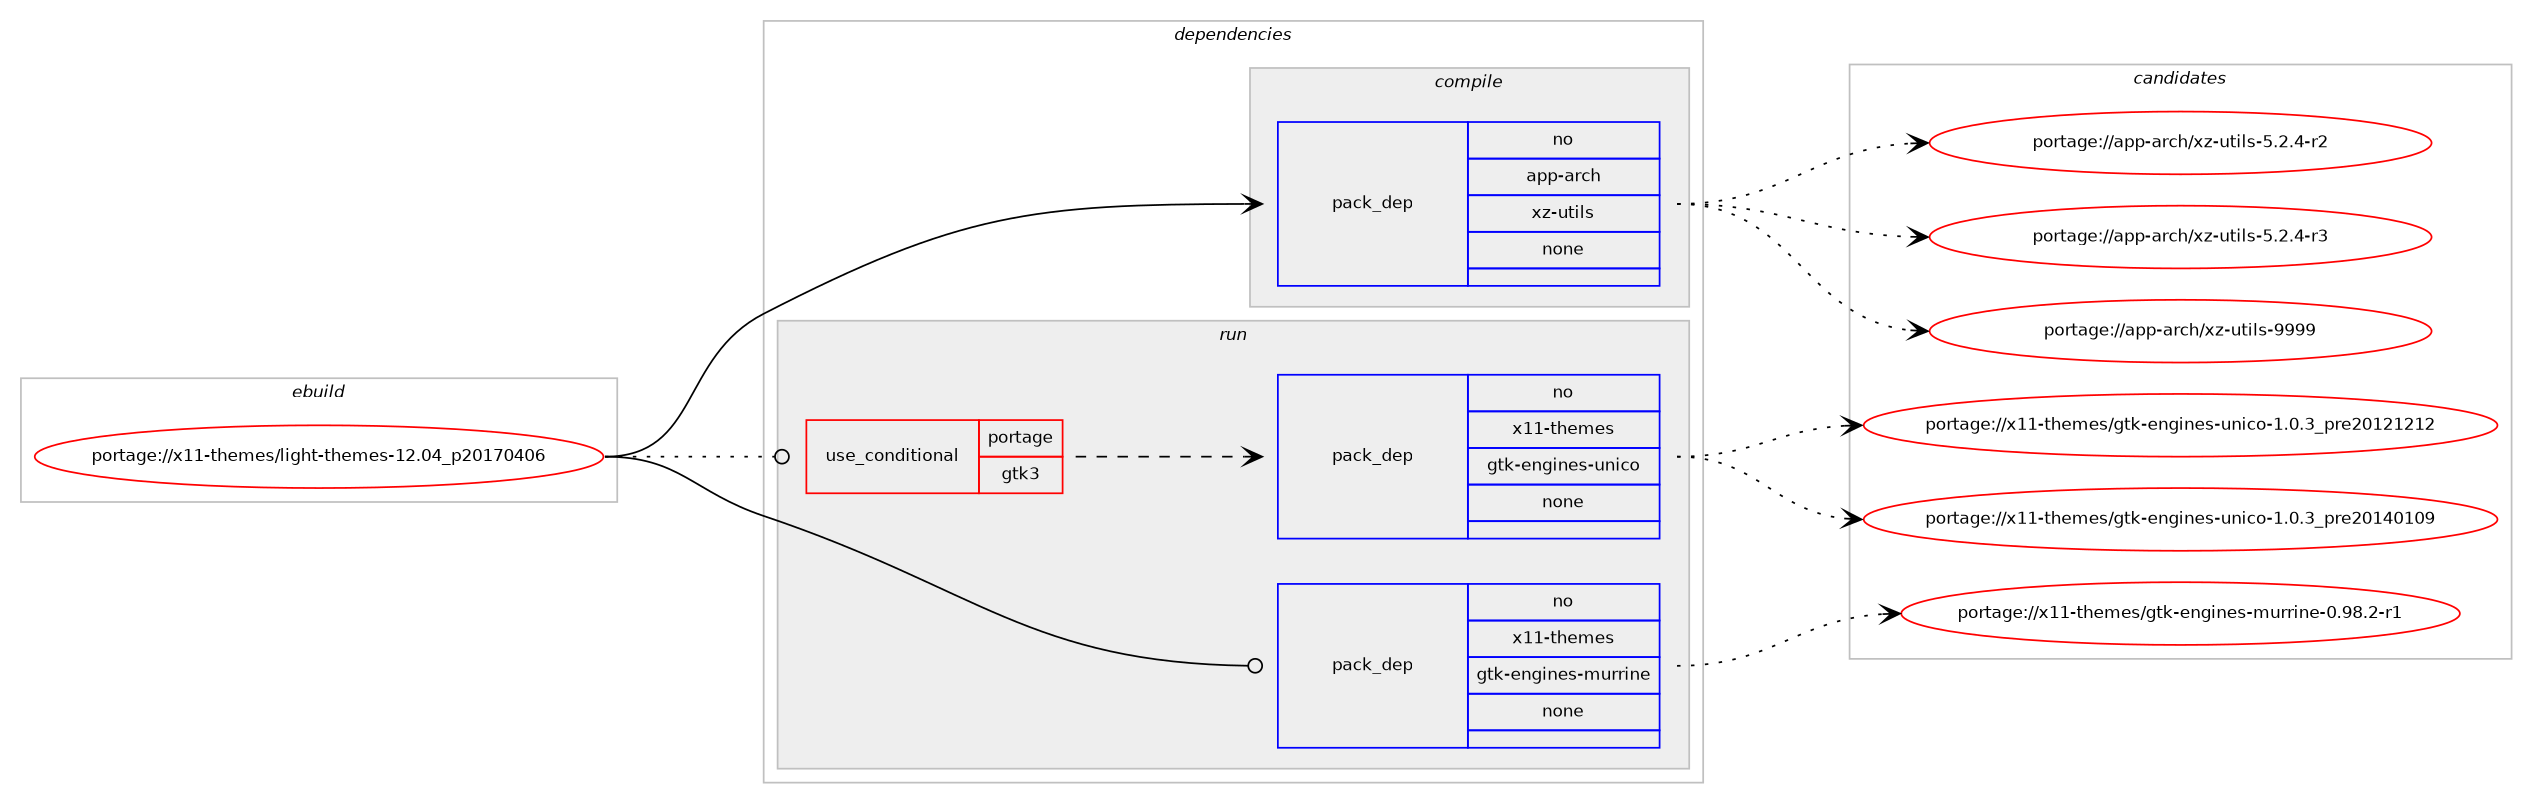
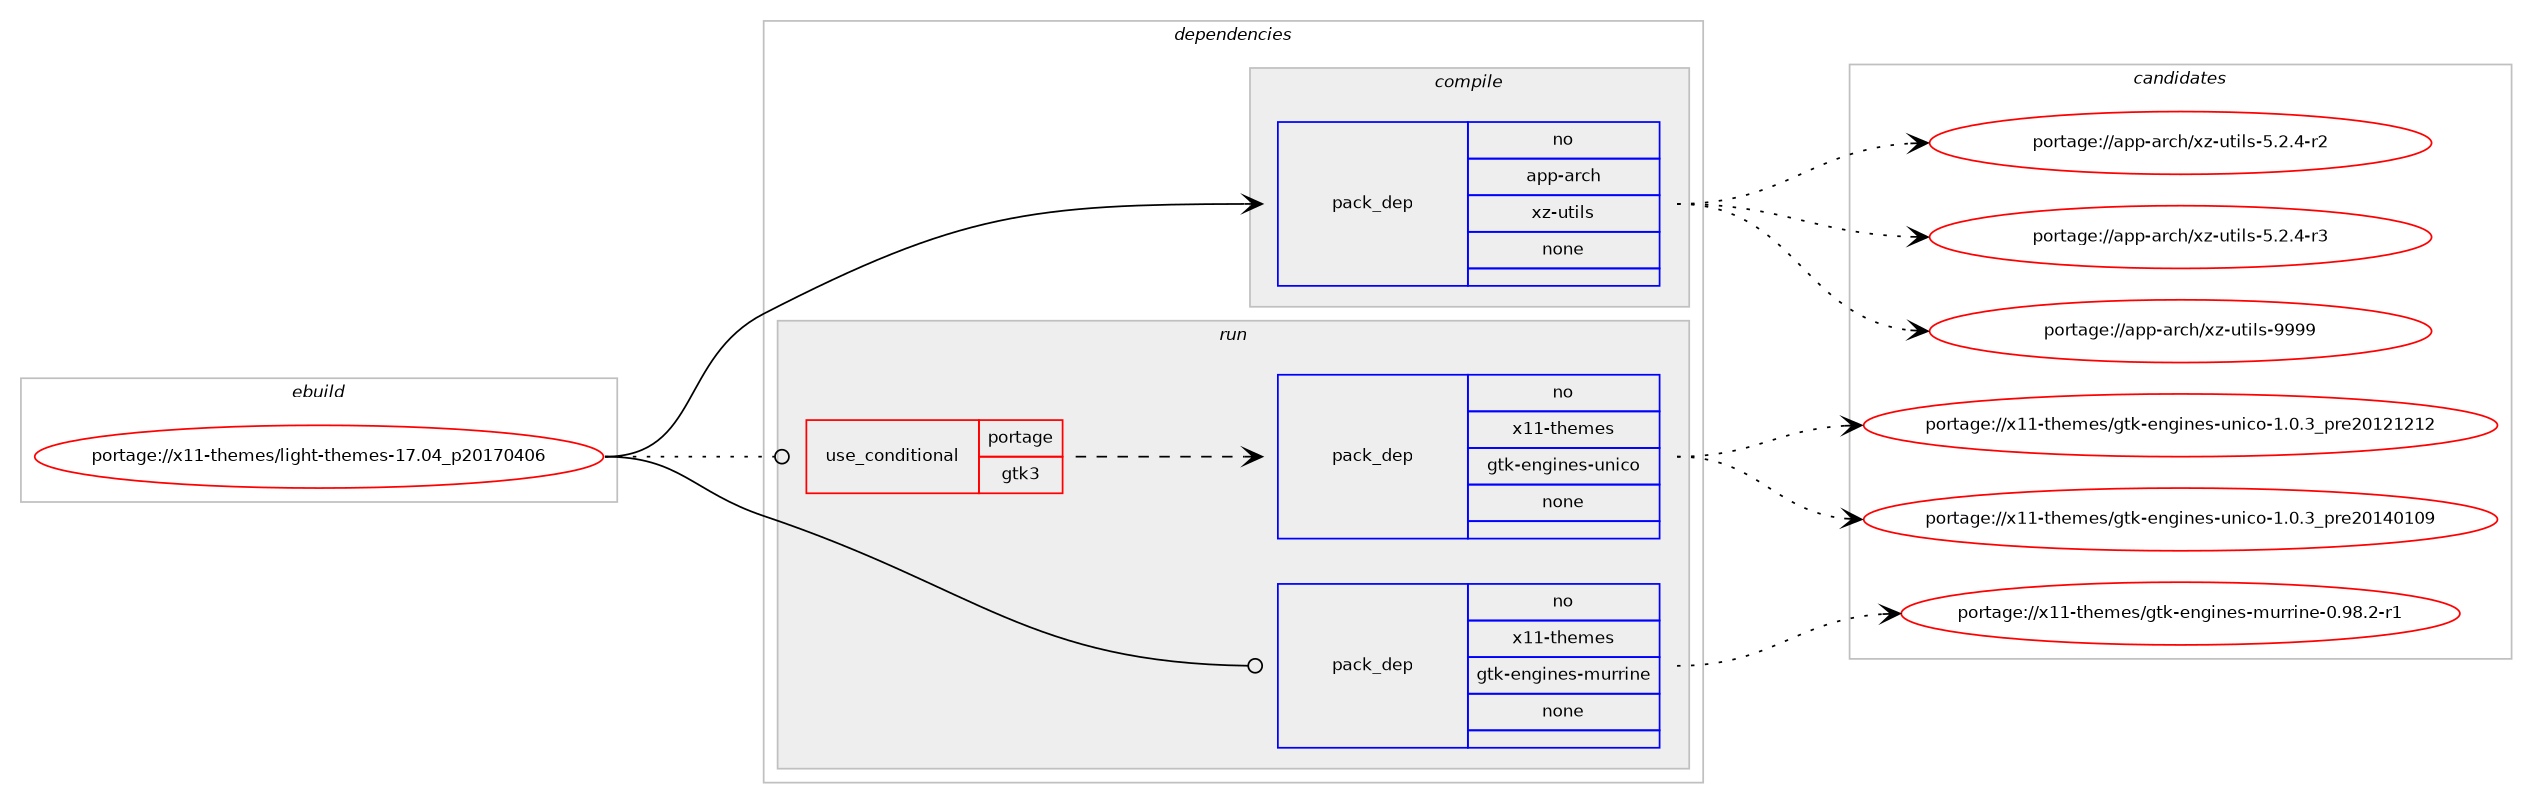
node "portage://x11-themes/light-themes-12.04_p20170406": label "portage://x11-themes/light-themes-12.04_p20170406" -> "portage://x11-themes/light-themes-17.04_p20170406"
